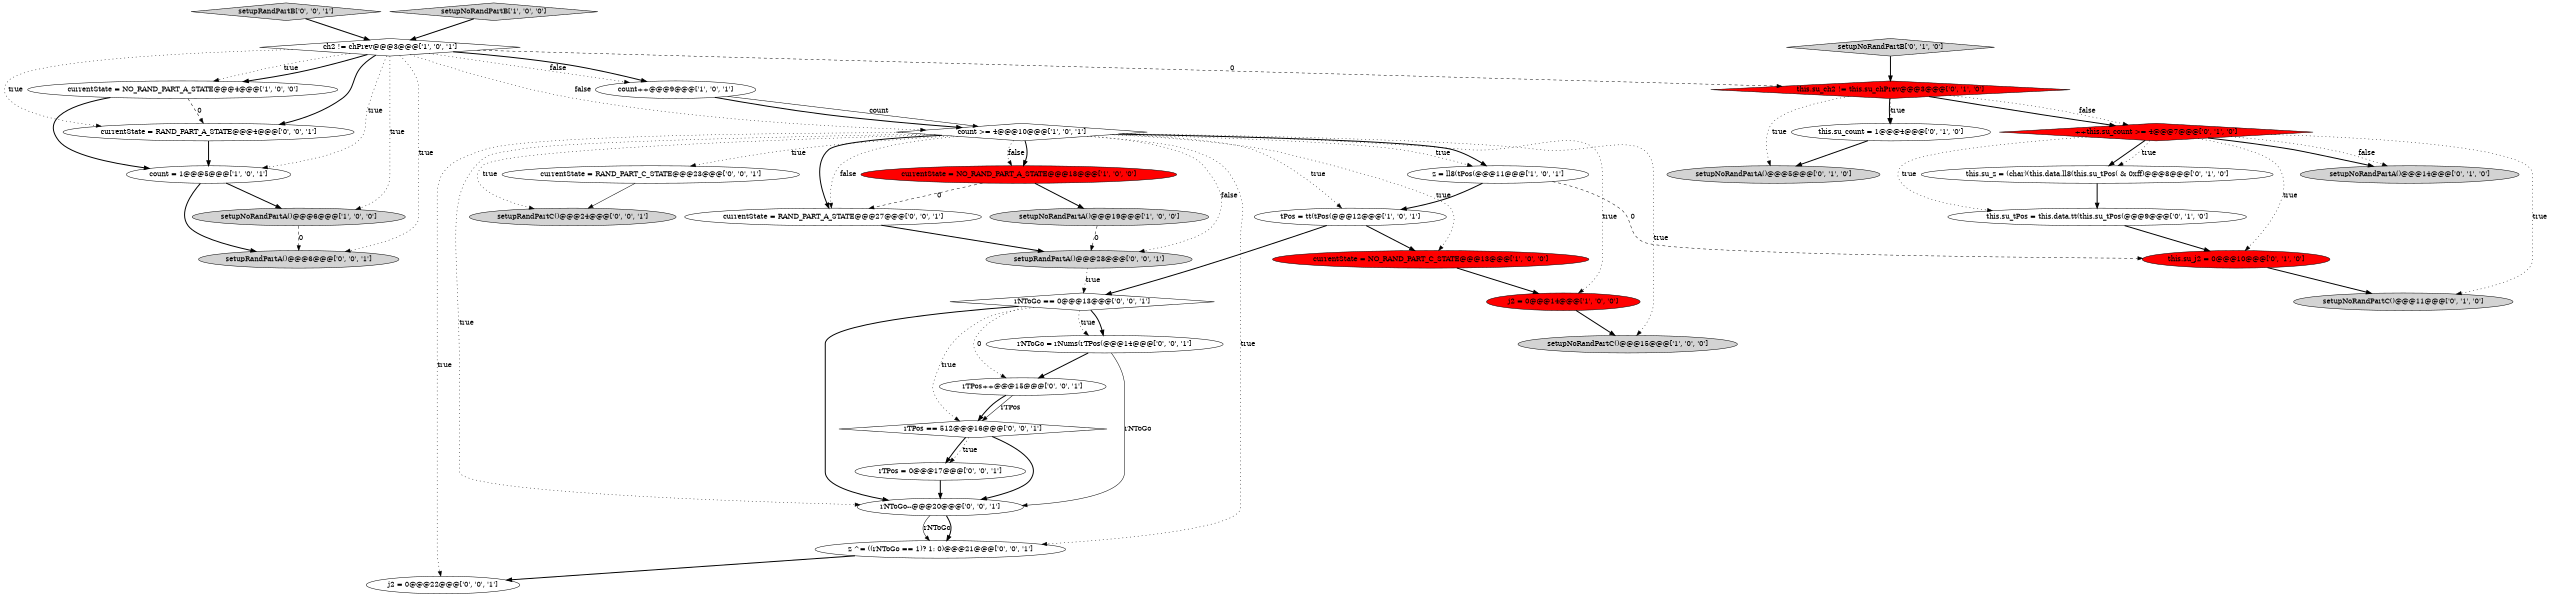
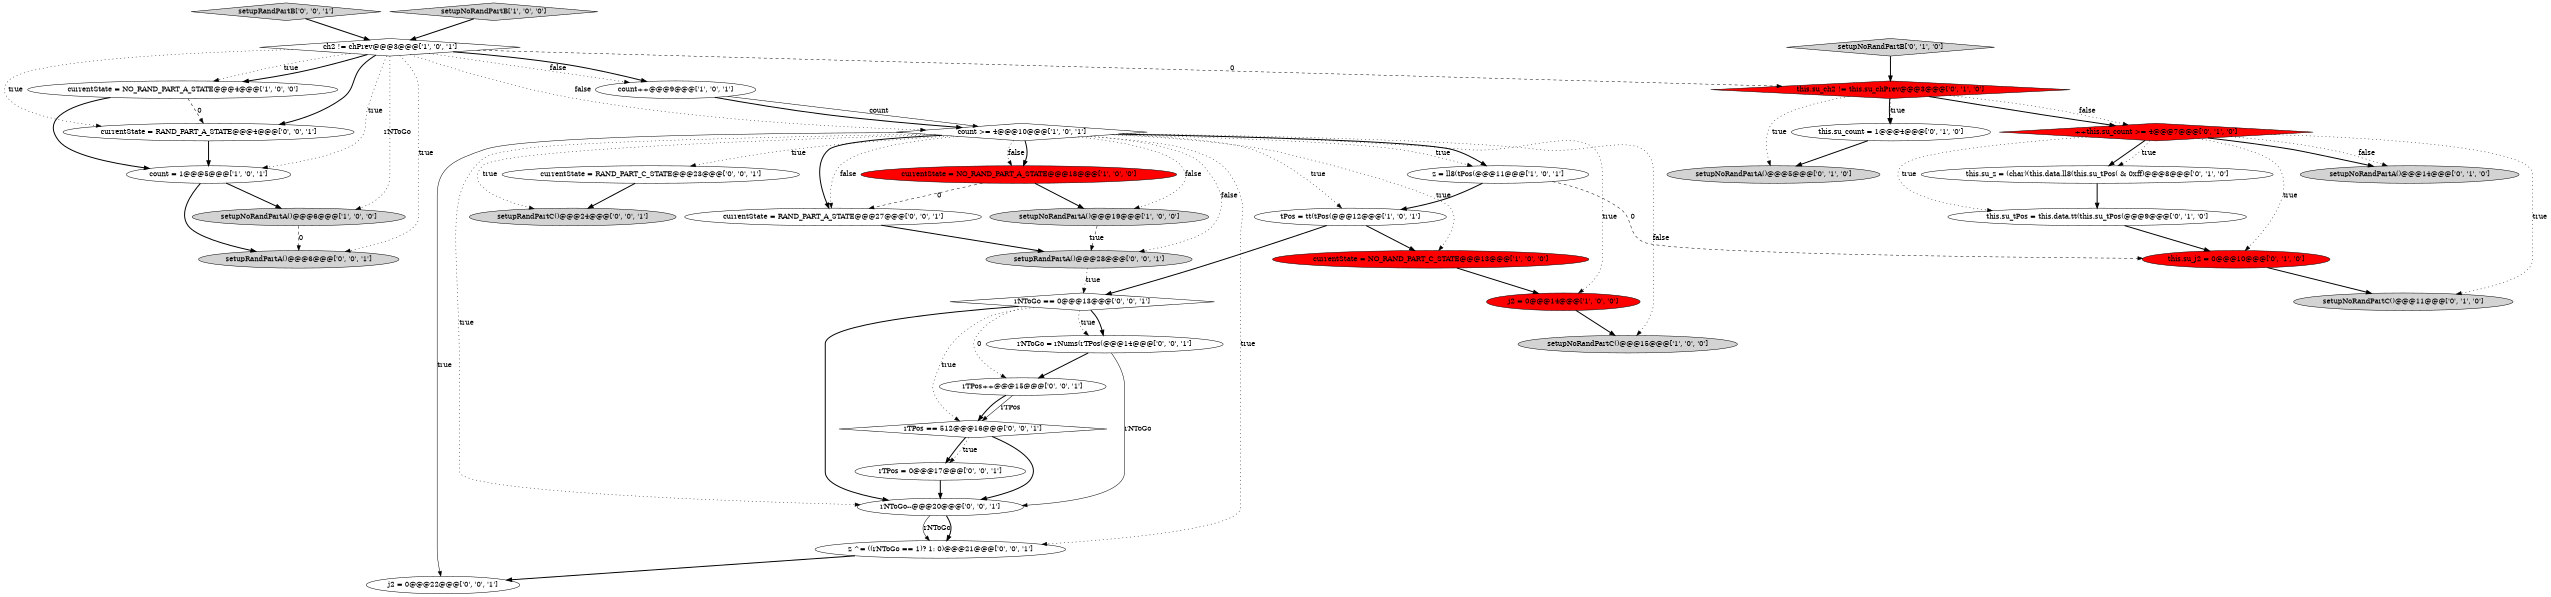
edge "ch2 != chPrev@@@3@@@['1', '0', '1']" -> "setupNoRandPartA()@@@6@@@['1', '0', '0']": label "true" -> "rNToGo"
edge "count >= 4@@@10@@@['1', '0', '1']" -> "j2 = 0@@@22@@@['0', '0', '1']": style dotted -> solid
edge "count >= 4@@@10@@@['1', '0', '1']" -> "setupNoRandPartA()@@@19@@@['1', '0', '0']": added, label "false"
edge "currentState = RAND_PART_C_STATE@@@23@@@['0', '0', '1']" -> "setupRandPartC()@@@24@@@['0', '0', '1']": style solid -> bold
edge "setupNoRandPartA()@@@19@@@['1', '0', '0']" -> "setupRandPartA()@@@28@@@['0', '0', '1']": label "0" -> "true"
edge "count >= 4@@@10@@@['1', '0', '1']" -> "setupNoRandPartC()@@@15@@@['1', '0', '0']": label "true" -> "false"
